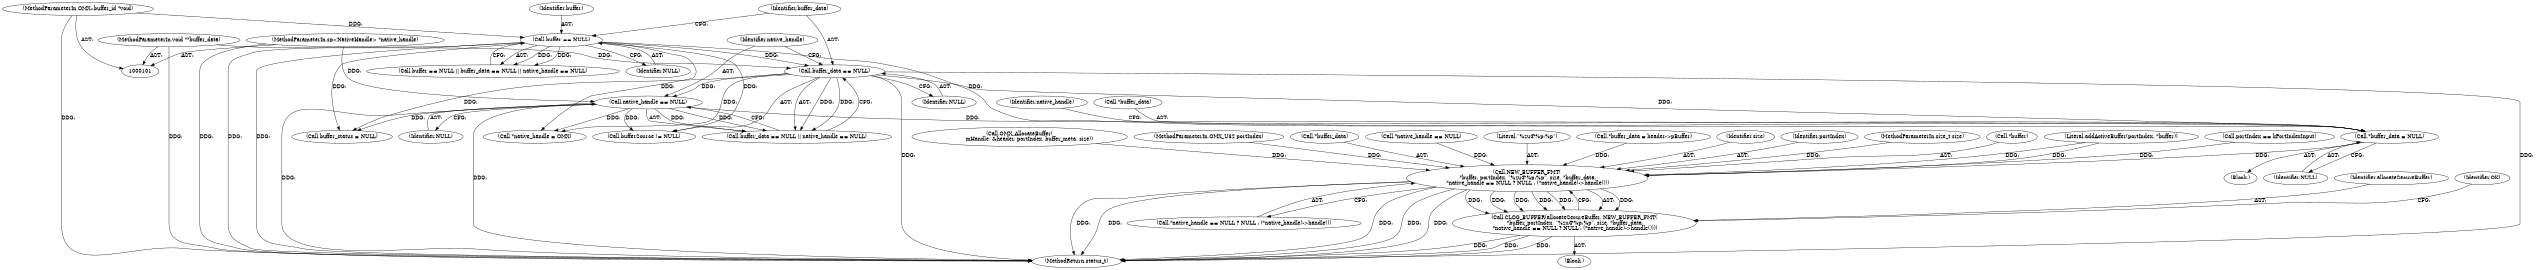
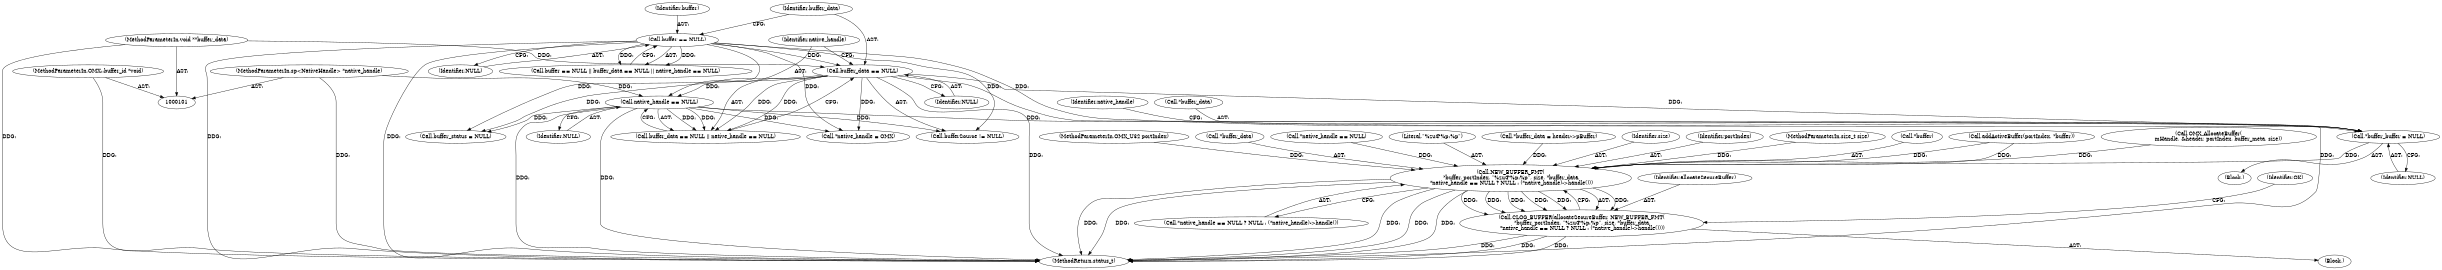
edge "(MethodParameterIn,OMX::buffer_id *void)" -> "(Call,buffer == NULL)": removed, label "DDG:"
node "(Literal,addActiveBuffer(portIndex, *buffer))": label "(Literal,addActiveBuffer(portIndex, *buffer))" -> "(Call,addActiveBuffer(portIndex, *buffer))"
node "(Call,portIndex == kPortIndexInput)": removed
node "(Call,*buffer_data = NULL)": label "(Call,*buffer_data = NULL)" -> "(Call,*buffer_buffer = NULL)"
